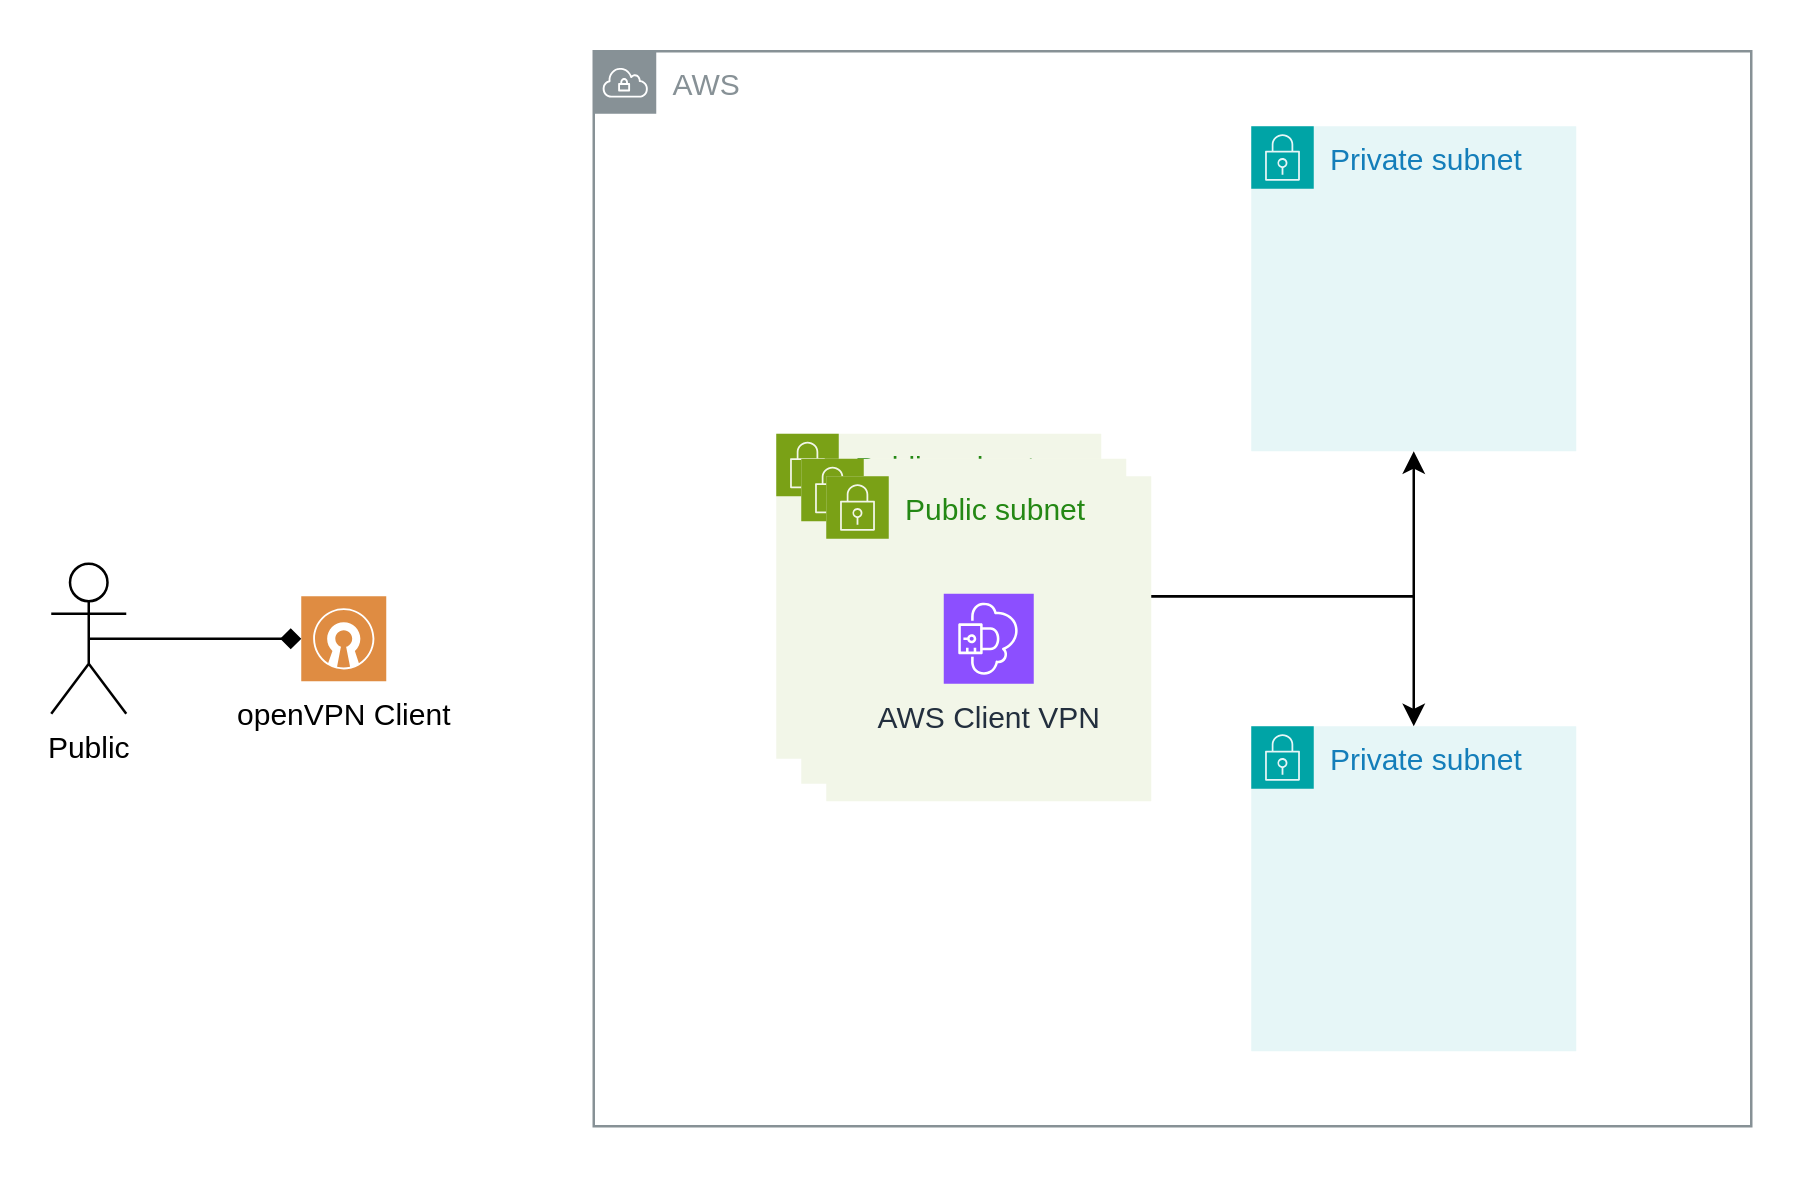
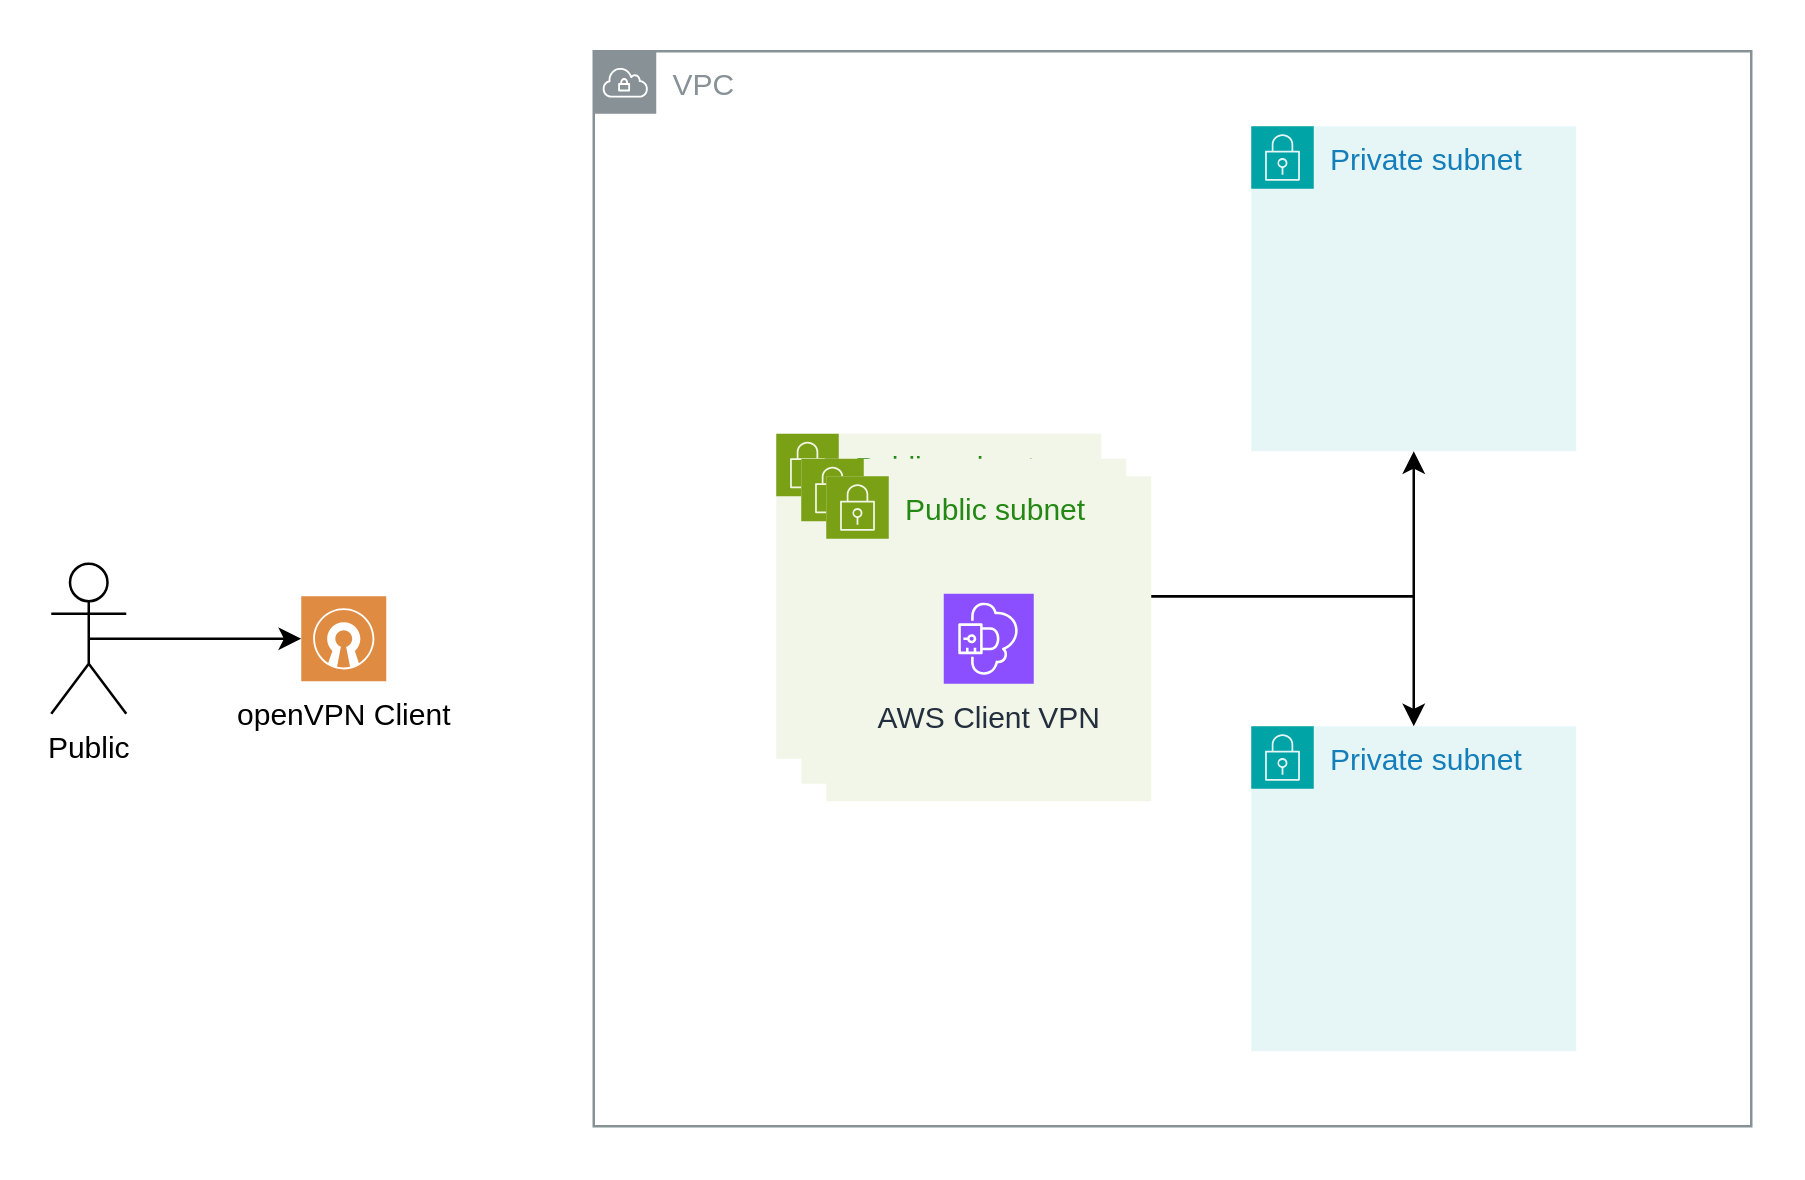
node "AWS": label "AWS" -> "VPC"
edge "Public" -> "openVPN Client": arrowhead diamond -> classic
